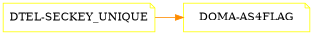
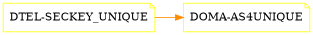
node "DOMA-AS4FLAG": label "DOMA-AS4FLAG" -> "DOMA-AS4UNIQUE"
